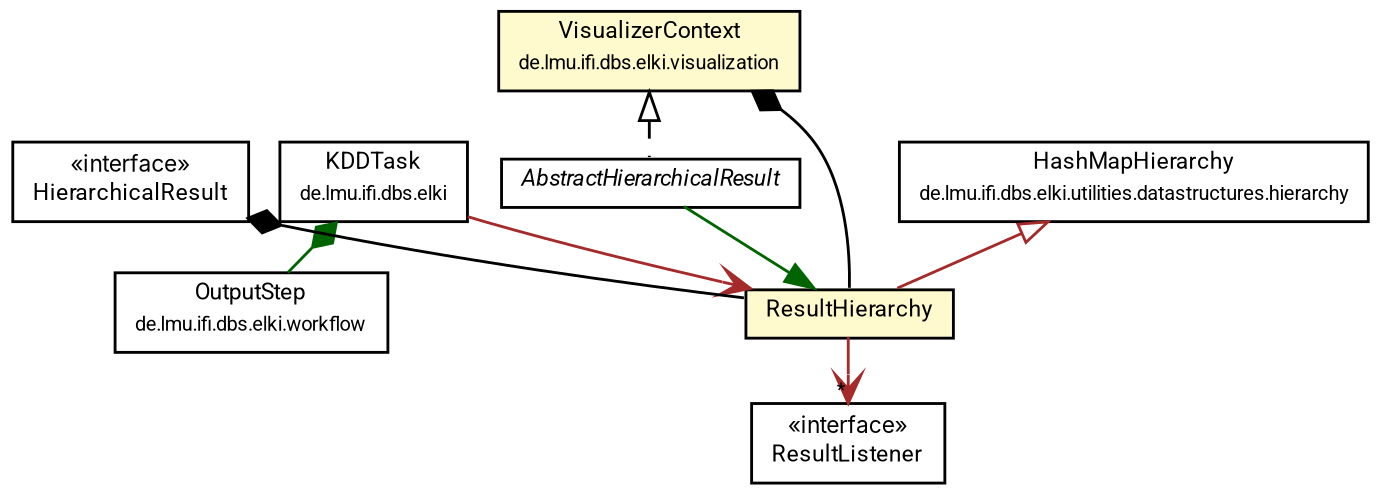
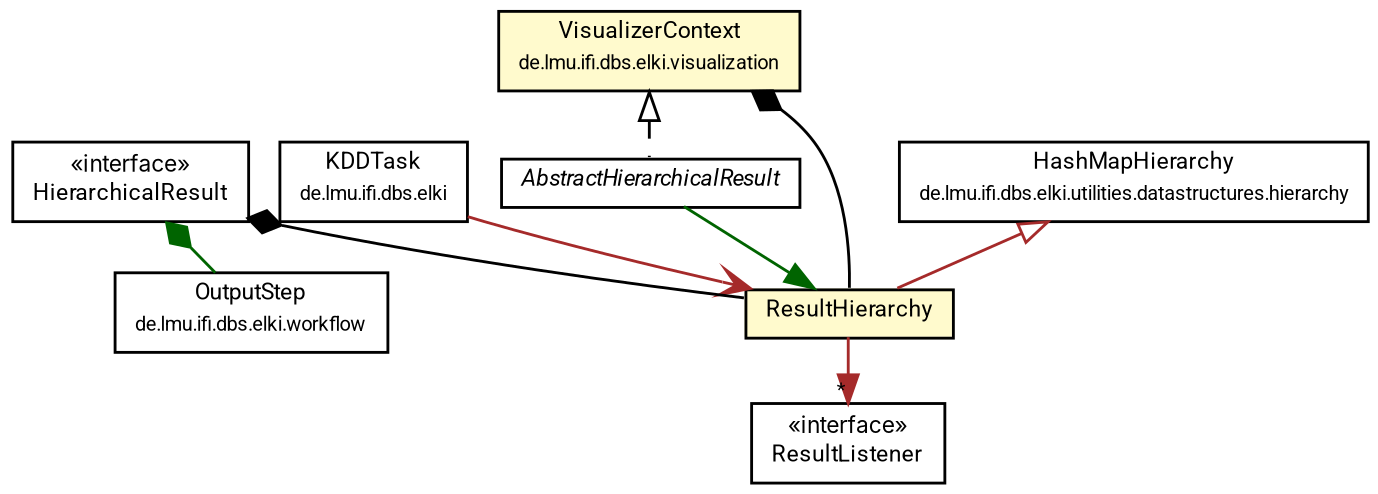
edge "OutputStep" -> "KDDTask": now "OutputStep" -> "HierarchicalResult"
edge "ResultHierarchy" -> "ResultListener": arrowhead open -> normal
